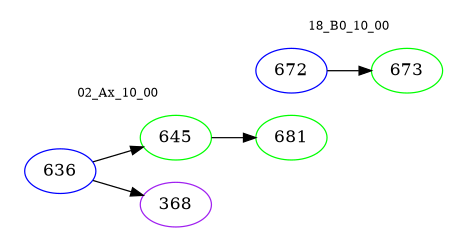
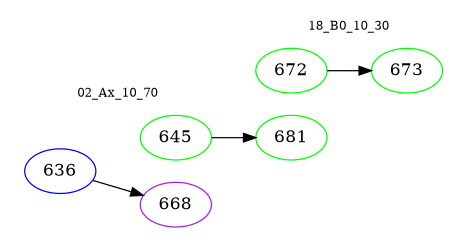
cluster "18_B0_10_00": label "18_B0_10_00" -> "18_B0_10_30"
node "672": color blue -> green
cluster "02_Ax_10_00": label "02_Ax_10_00" -> "02_Ax_10_70"
edge "636" -> "645": removed
node "368": label "368" -> "668"
